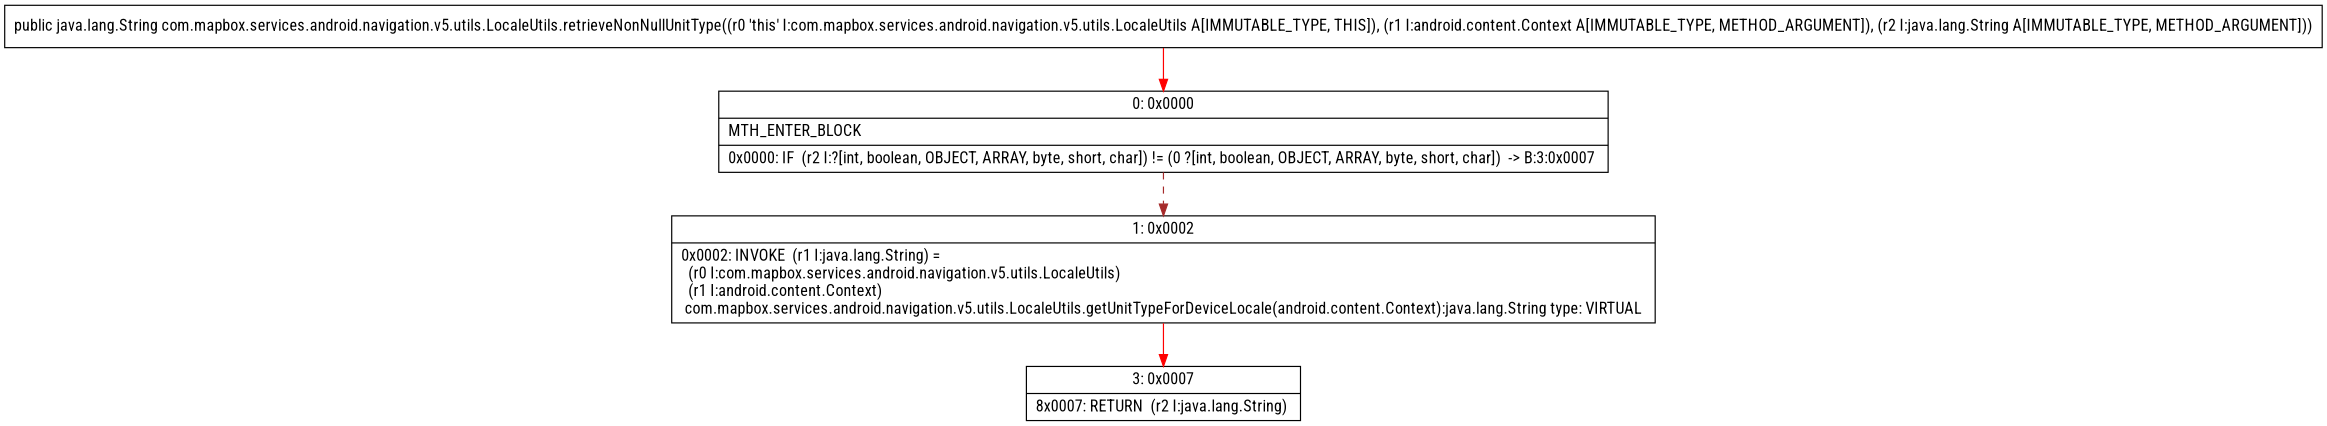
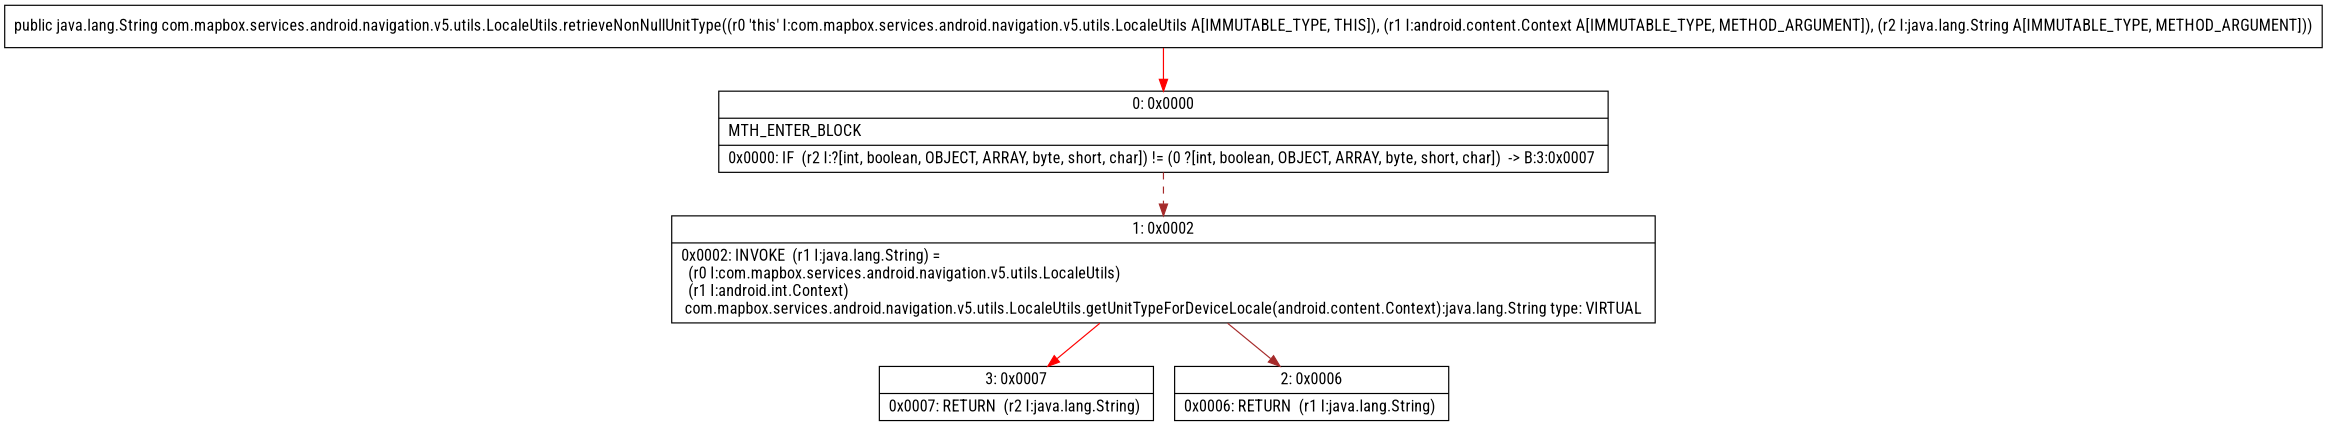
node "1: 0x0002": text "(r1 I:android.content.Context)" -> "(r1 I:android.int.Context)"
node "2: 0x0006": added
node "3: 0x0007": text "8x0007: RETURN  (r2 I:java.lang.String)" -> "0x0007: RETURN  (r2 I:java.lang.String)"
